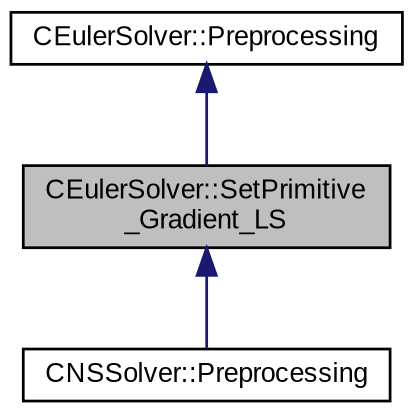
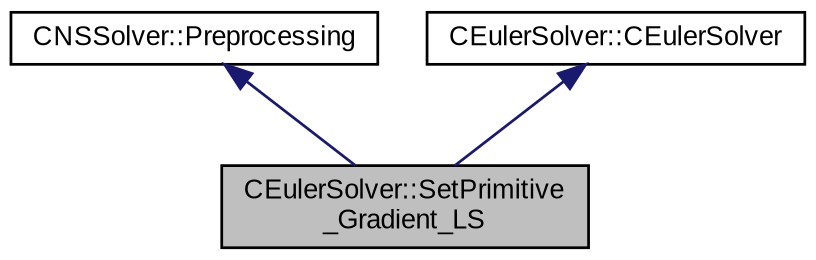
node "CEulerSolver::Preprocessing": label "CEulerSolver::Preprocessing" -> "CEulerSolver::CEulerSolver"
edge "CNSSolver::Preprocessing" -> "CEulerSolver::SetPrimitive _Gradient_LS": reversed
